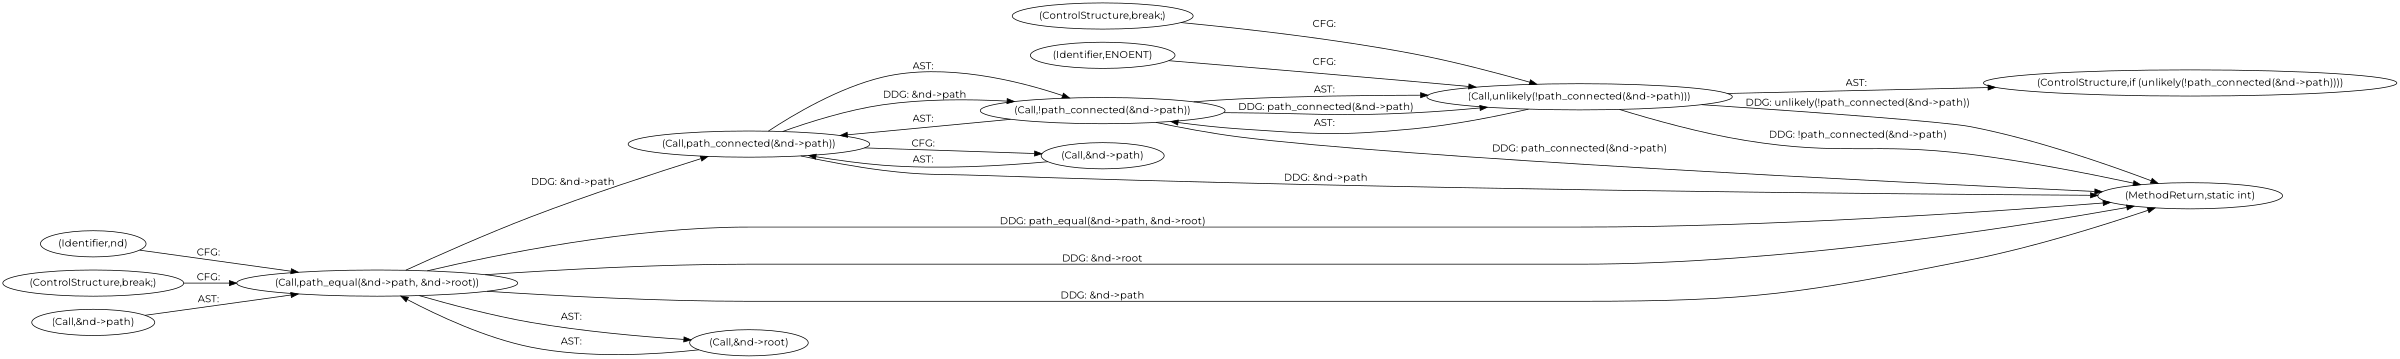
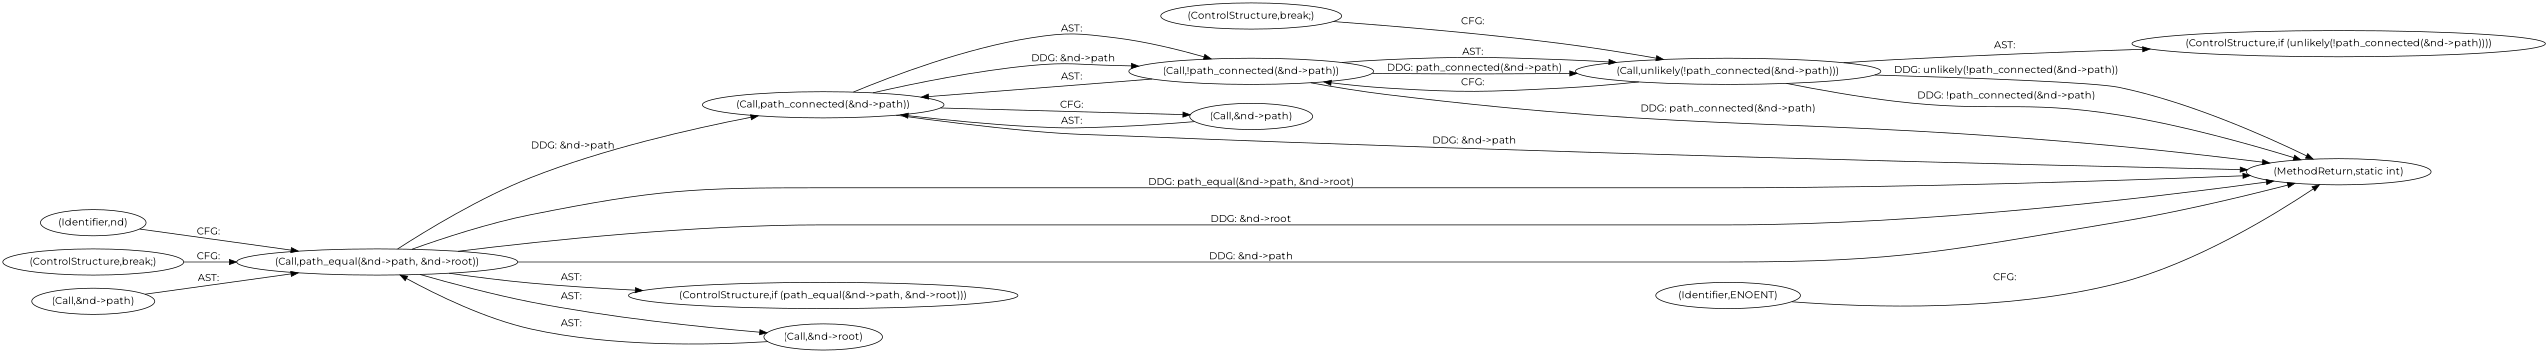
edge "(Identifier,ENOENT)" -> "(Call,unlikely(!path_connected(&nd->path)))": now "(Identifier,ENOENT)" -> "(MethodReturn,static int)"
edge "(Call,unlikely(!path_connected(&nd->path)))" -> "(Call,!path_connected(&nd->path))": label "AST: " -> "CFG: "
node "(ControlStructure,if (path_equal(&nd->path, &nd->root)))": added
